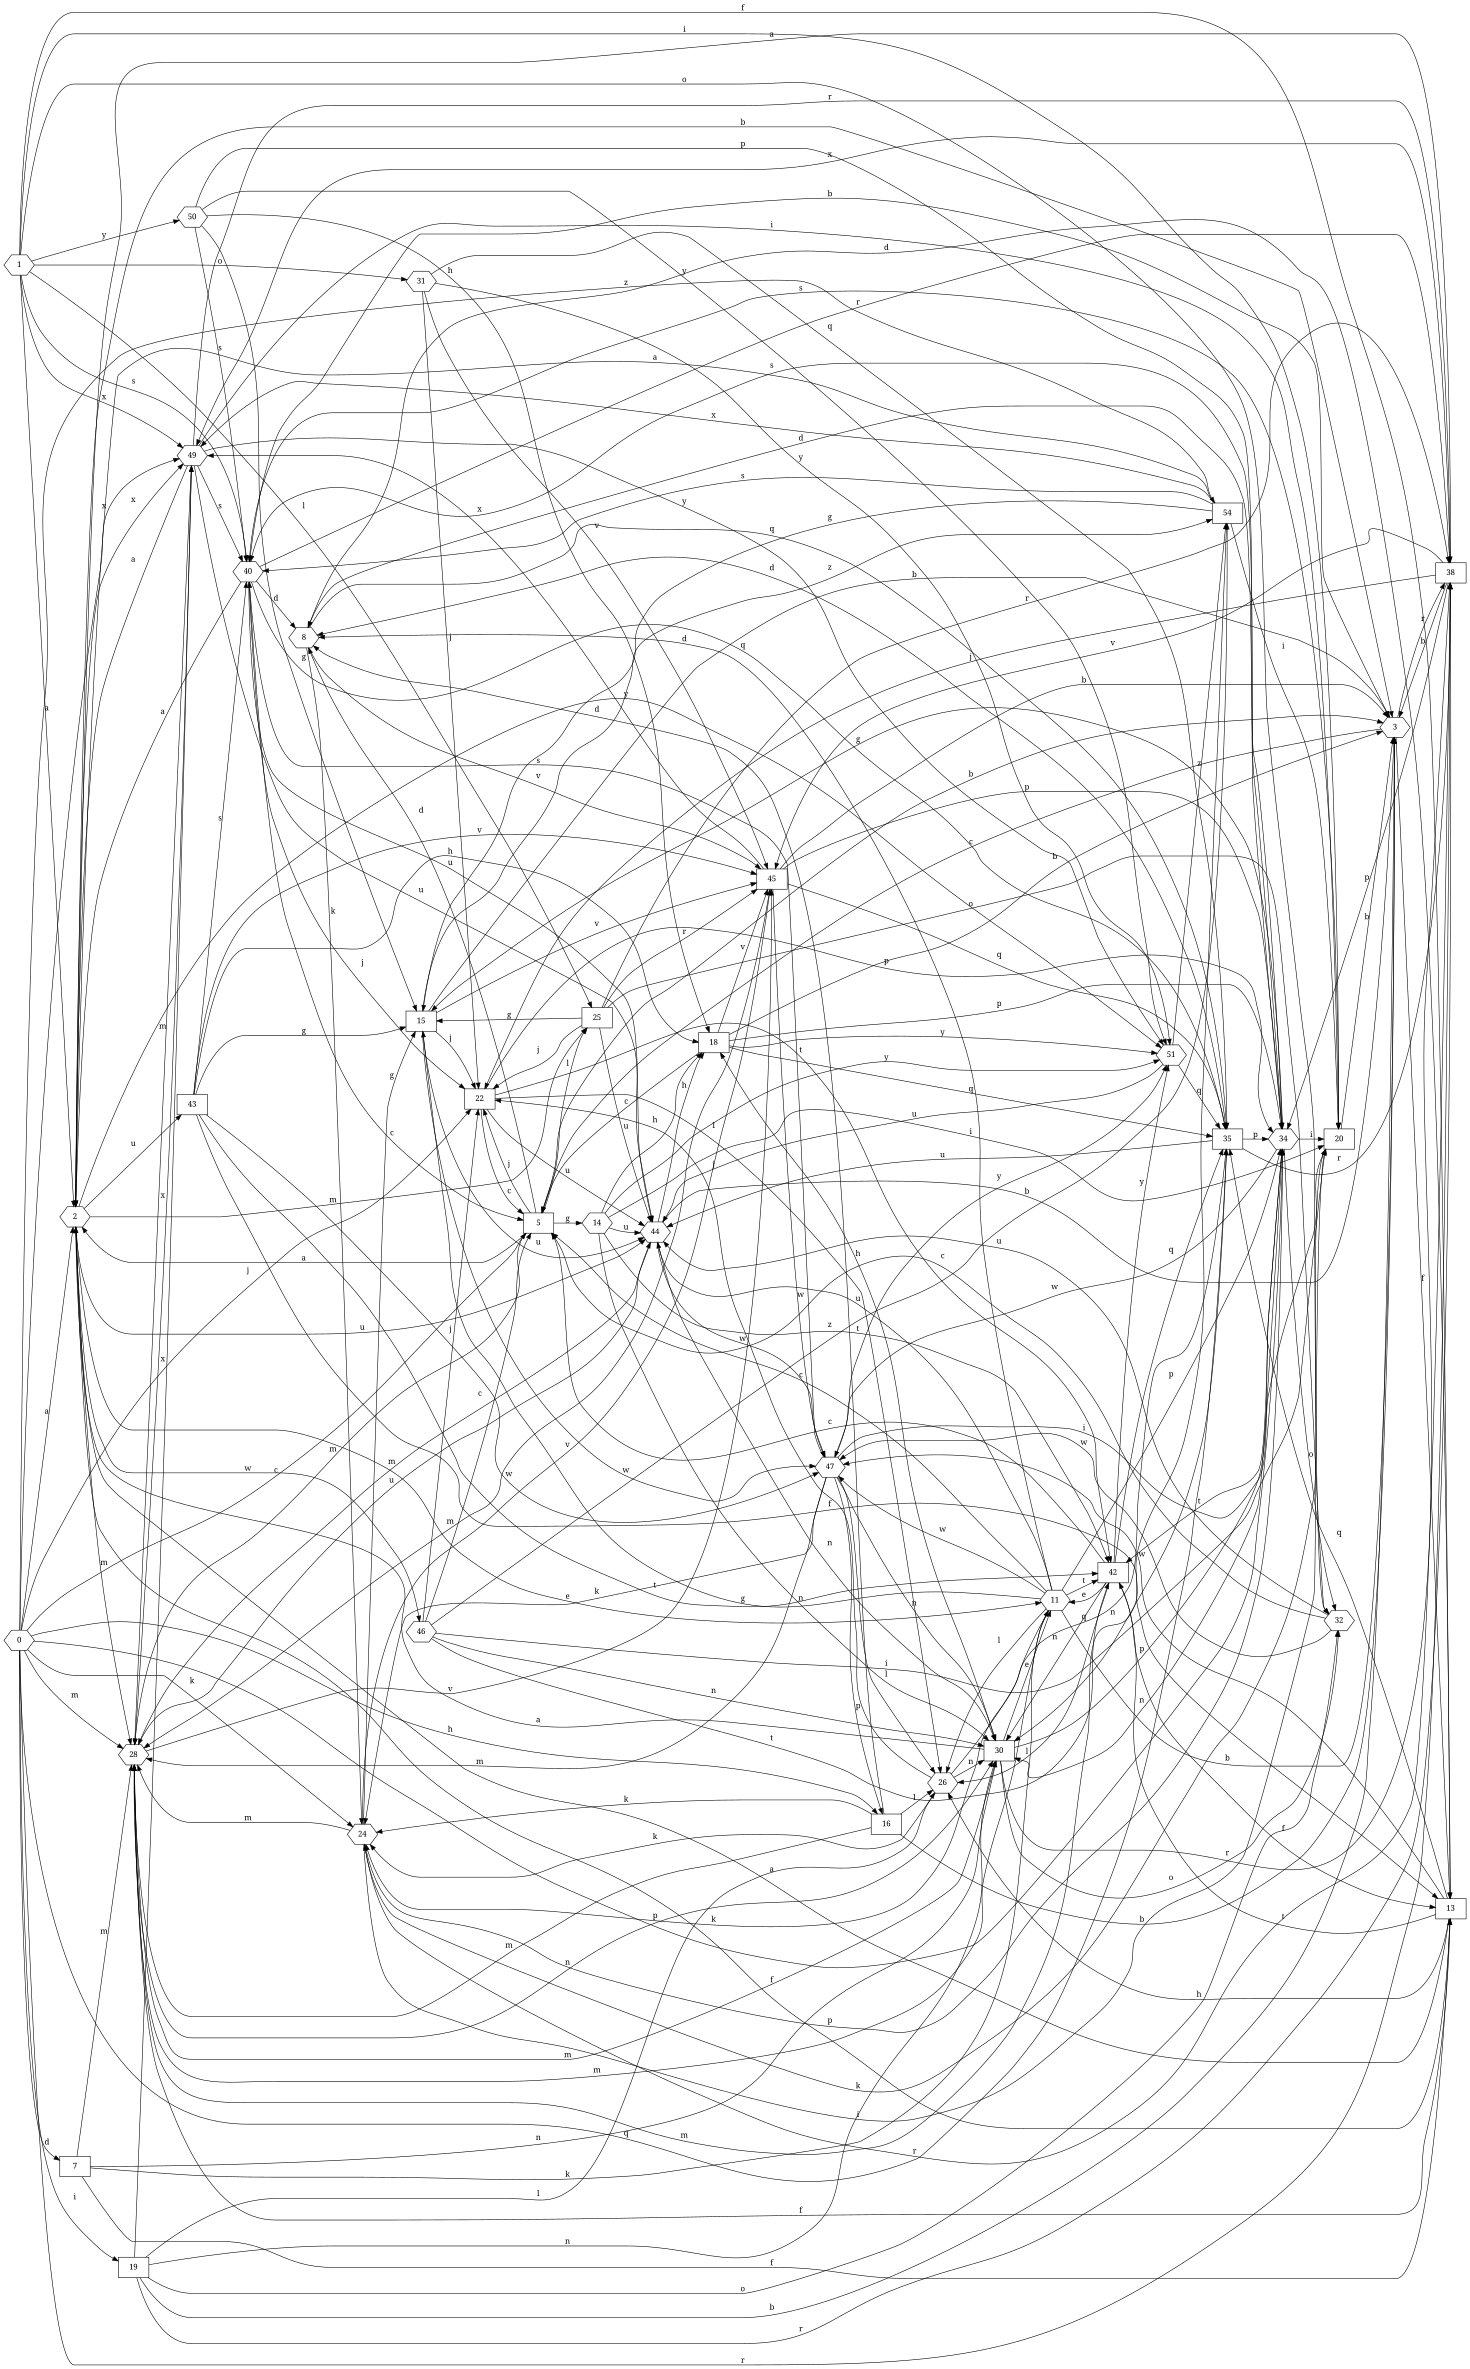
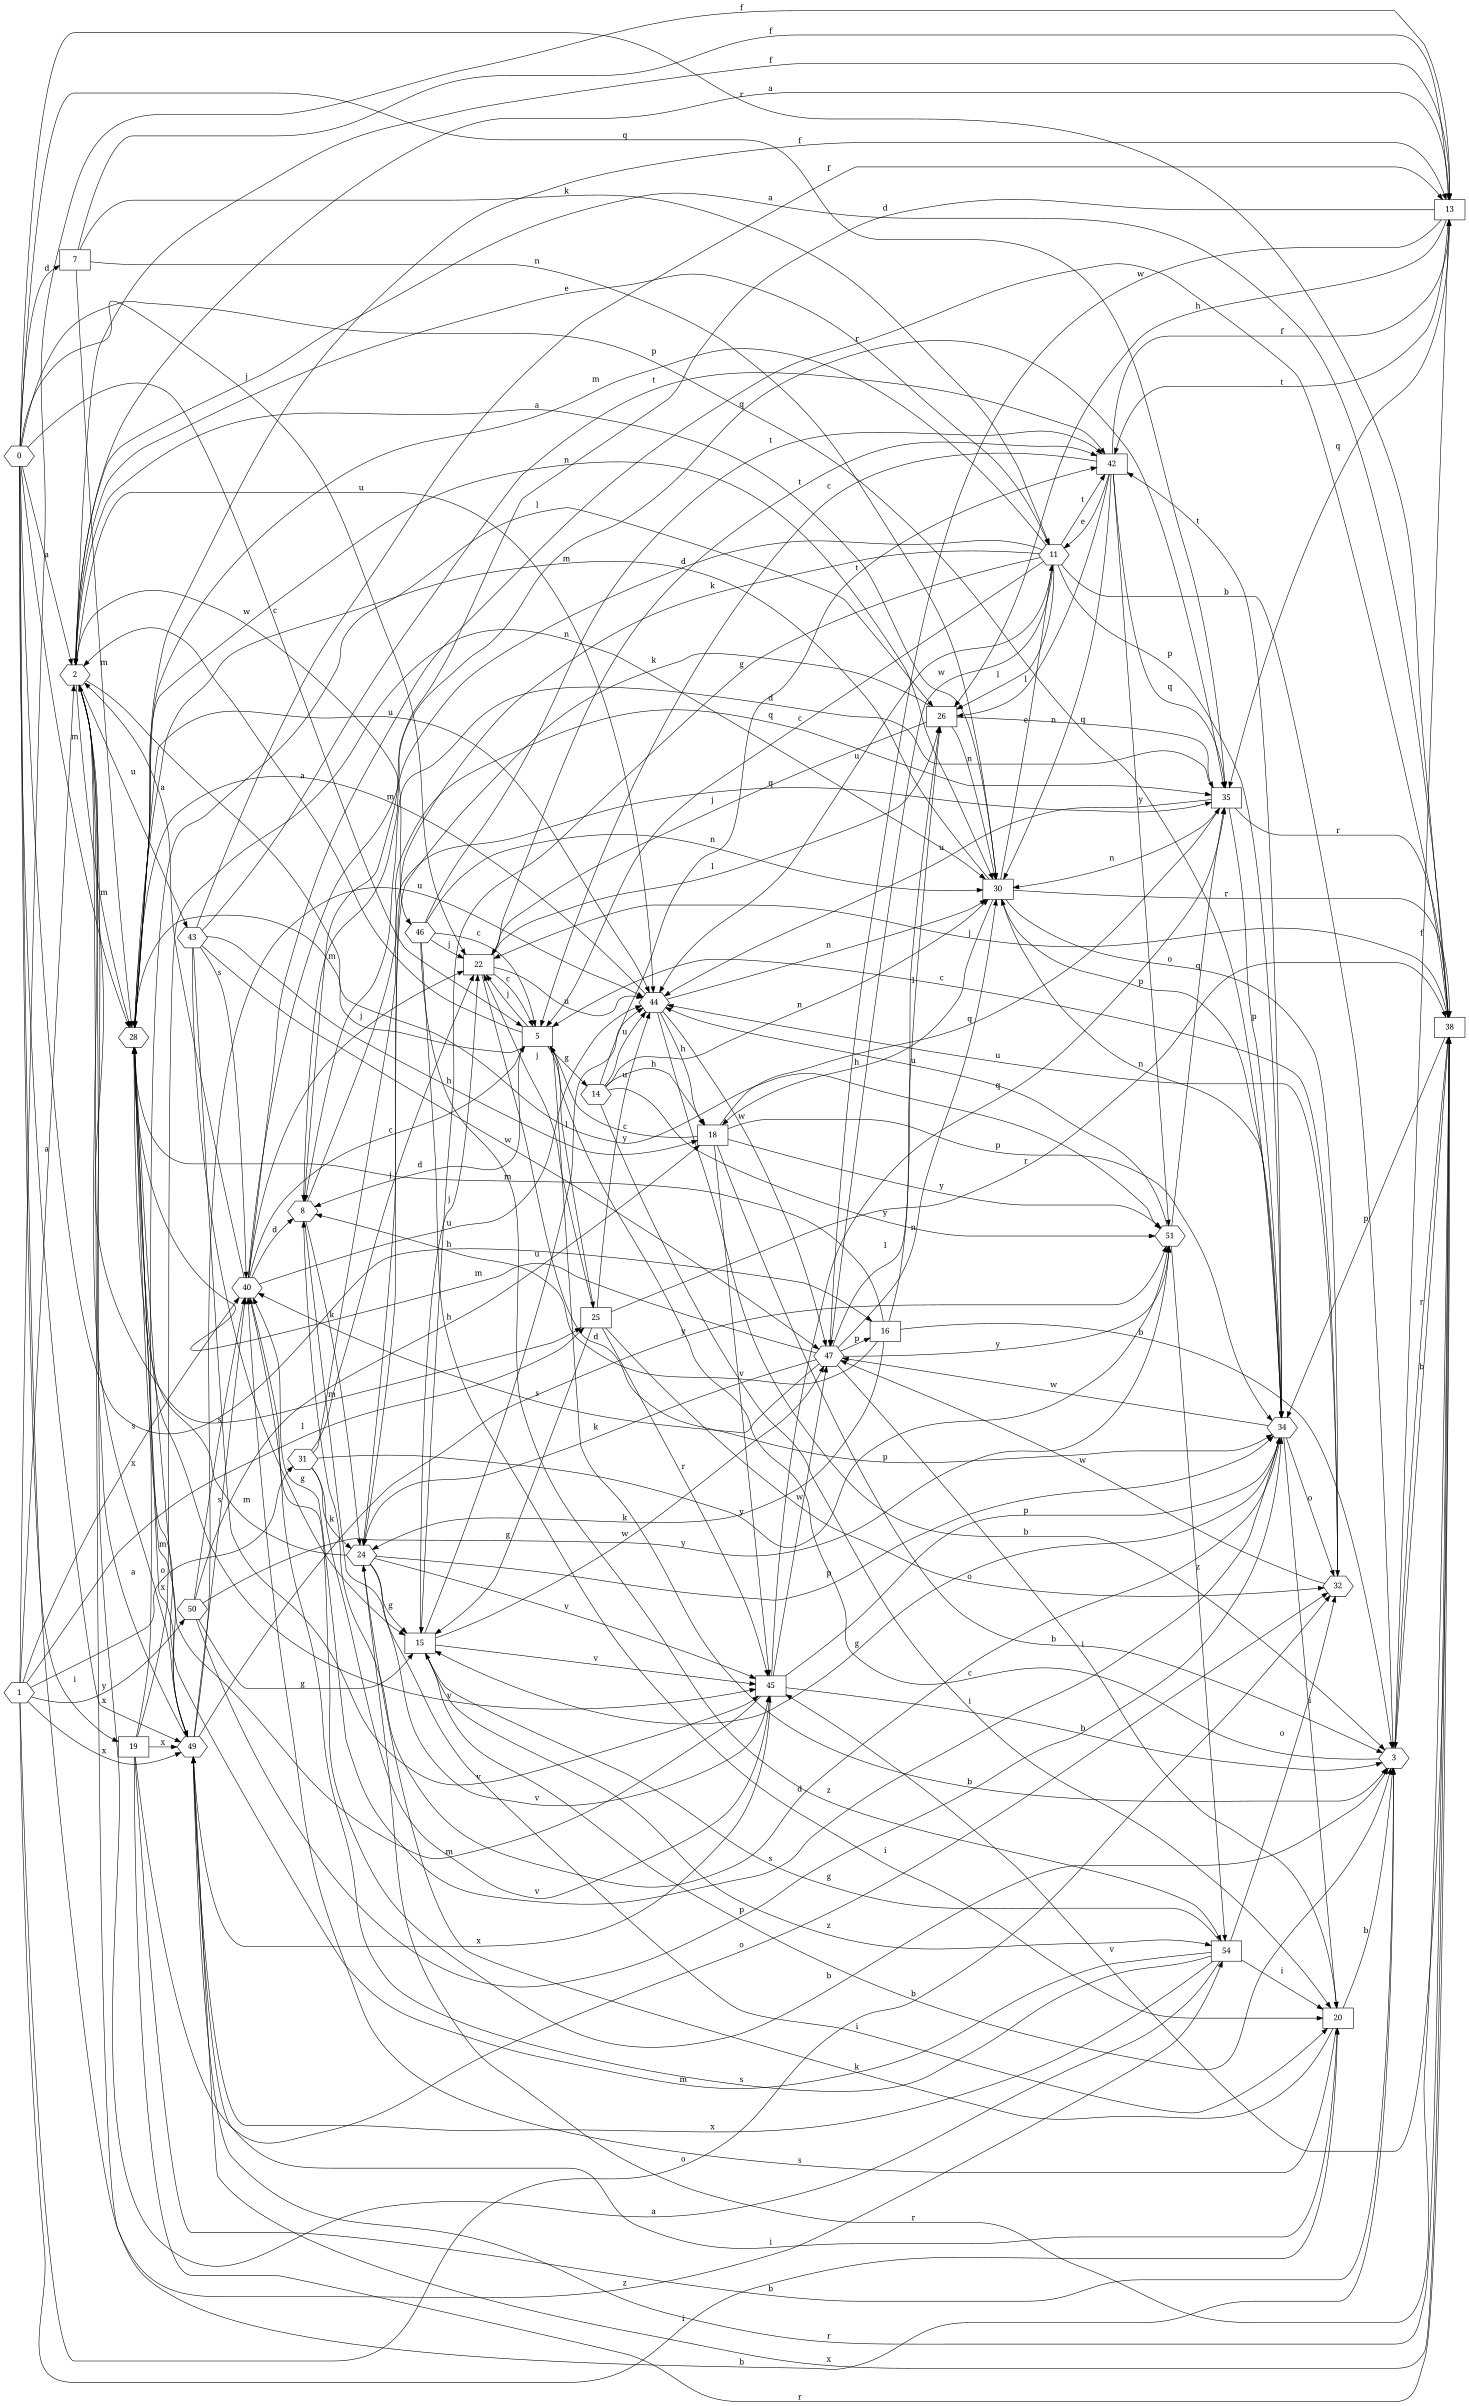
node "43": shape box -> hexagon
edge "0" -> "24": now "31" -> "24"
edge "54" -> "32": added, label "o"
node "26": shape hexagon -> box
